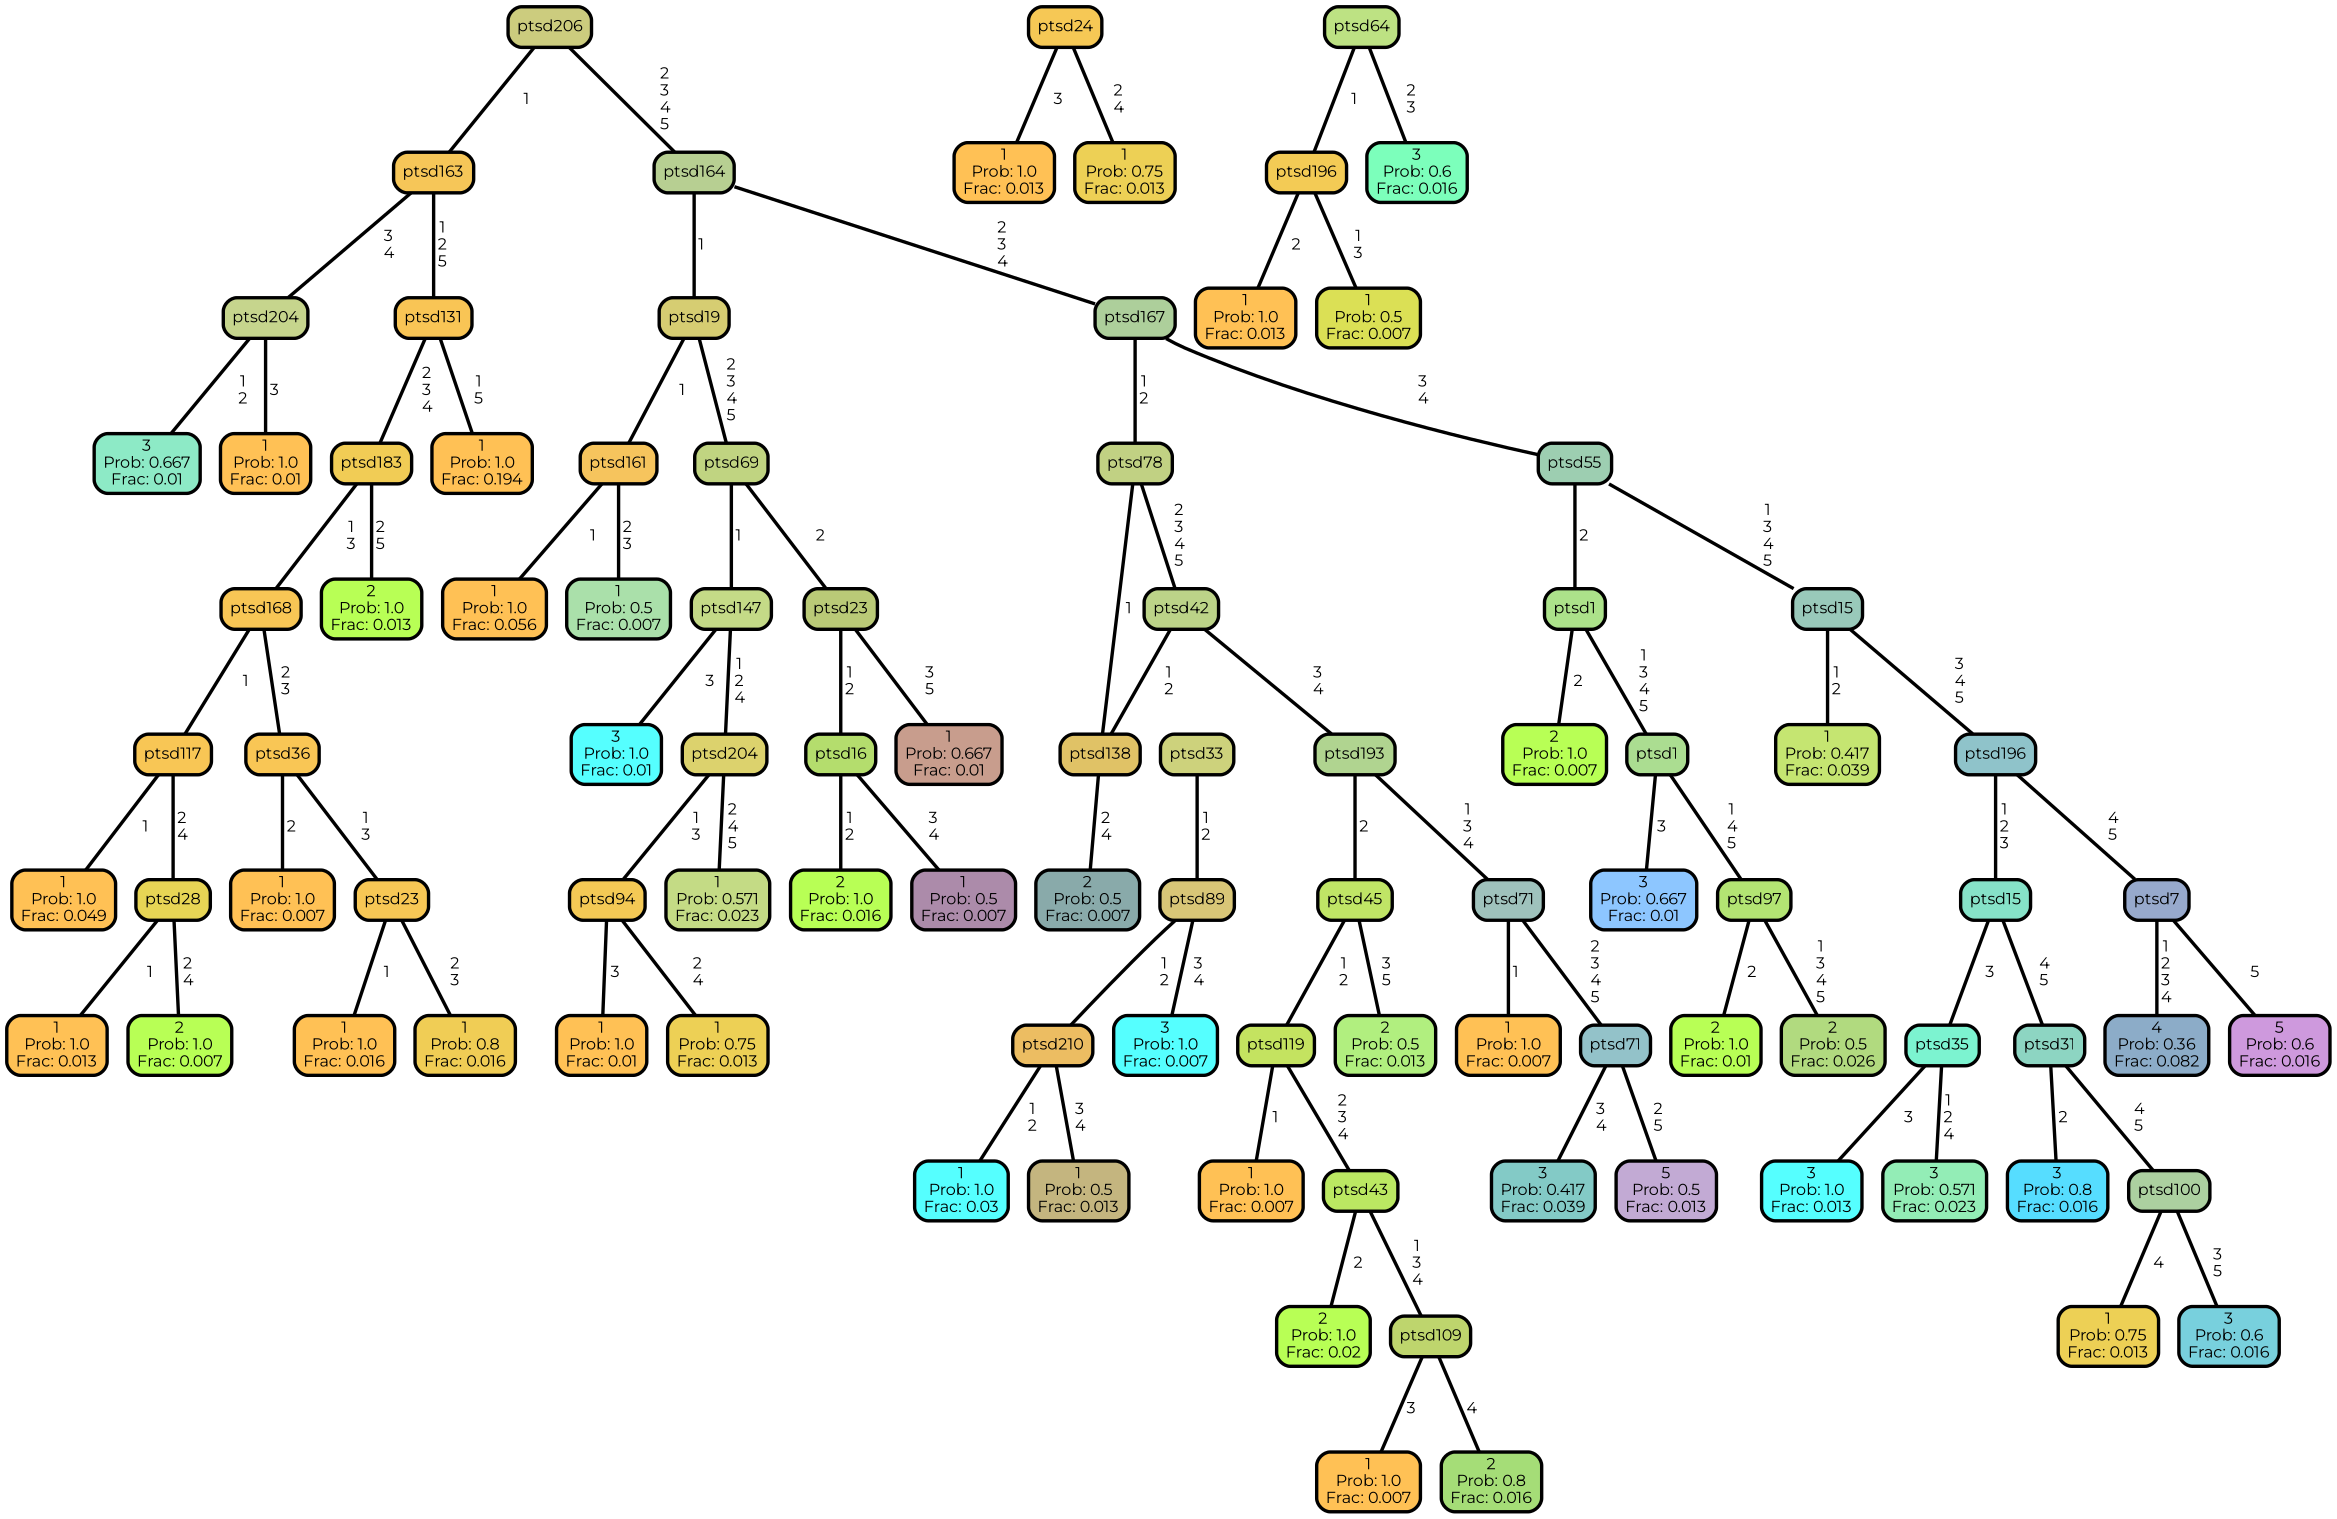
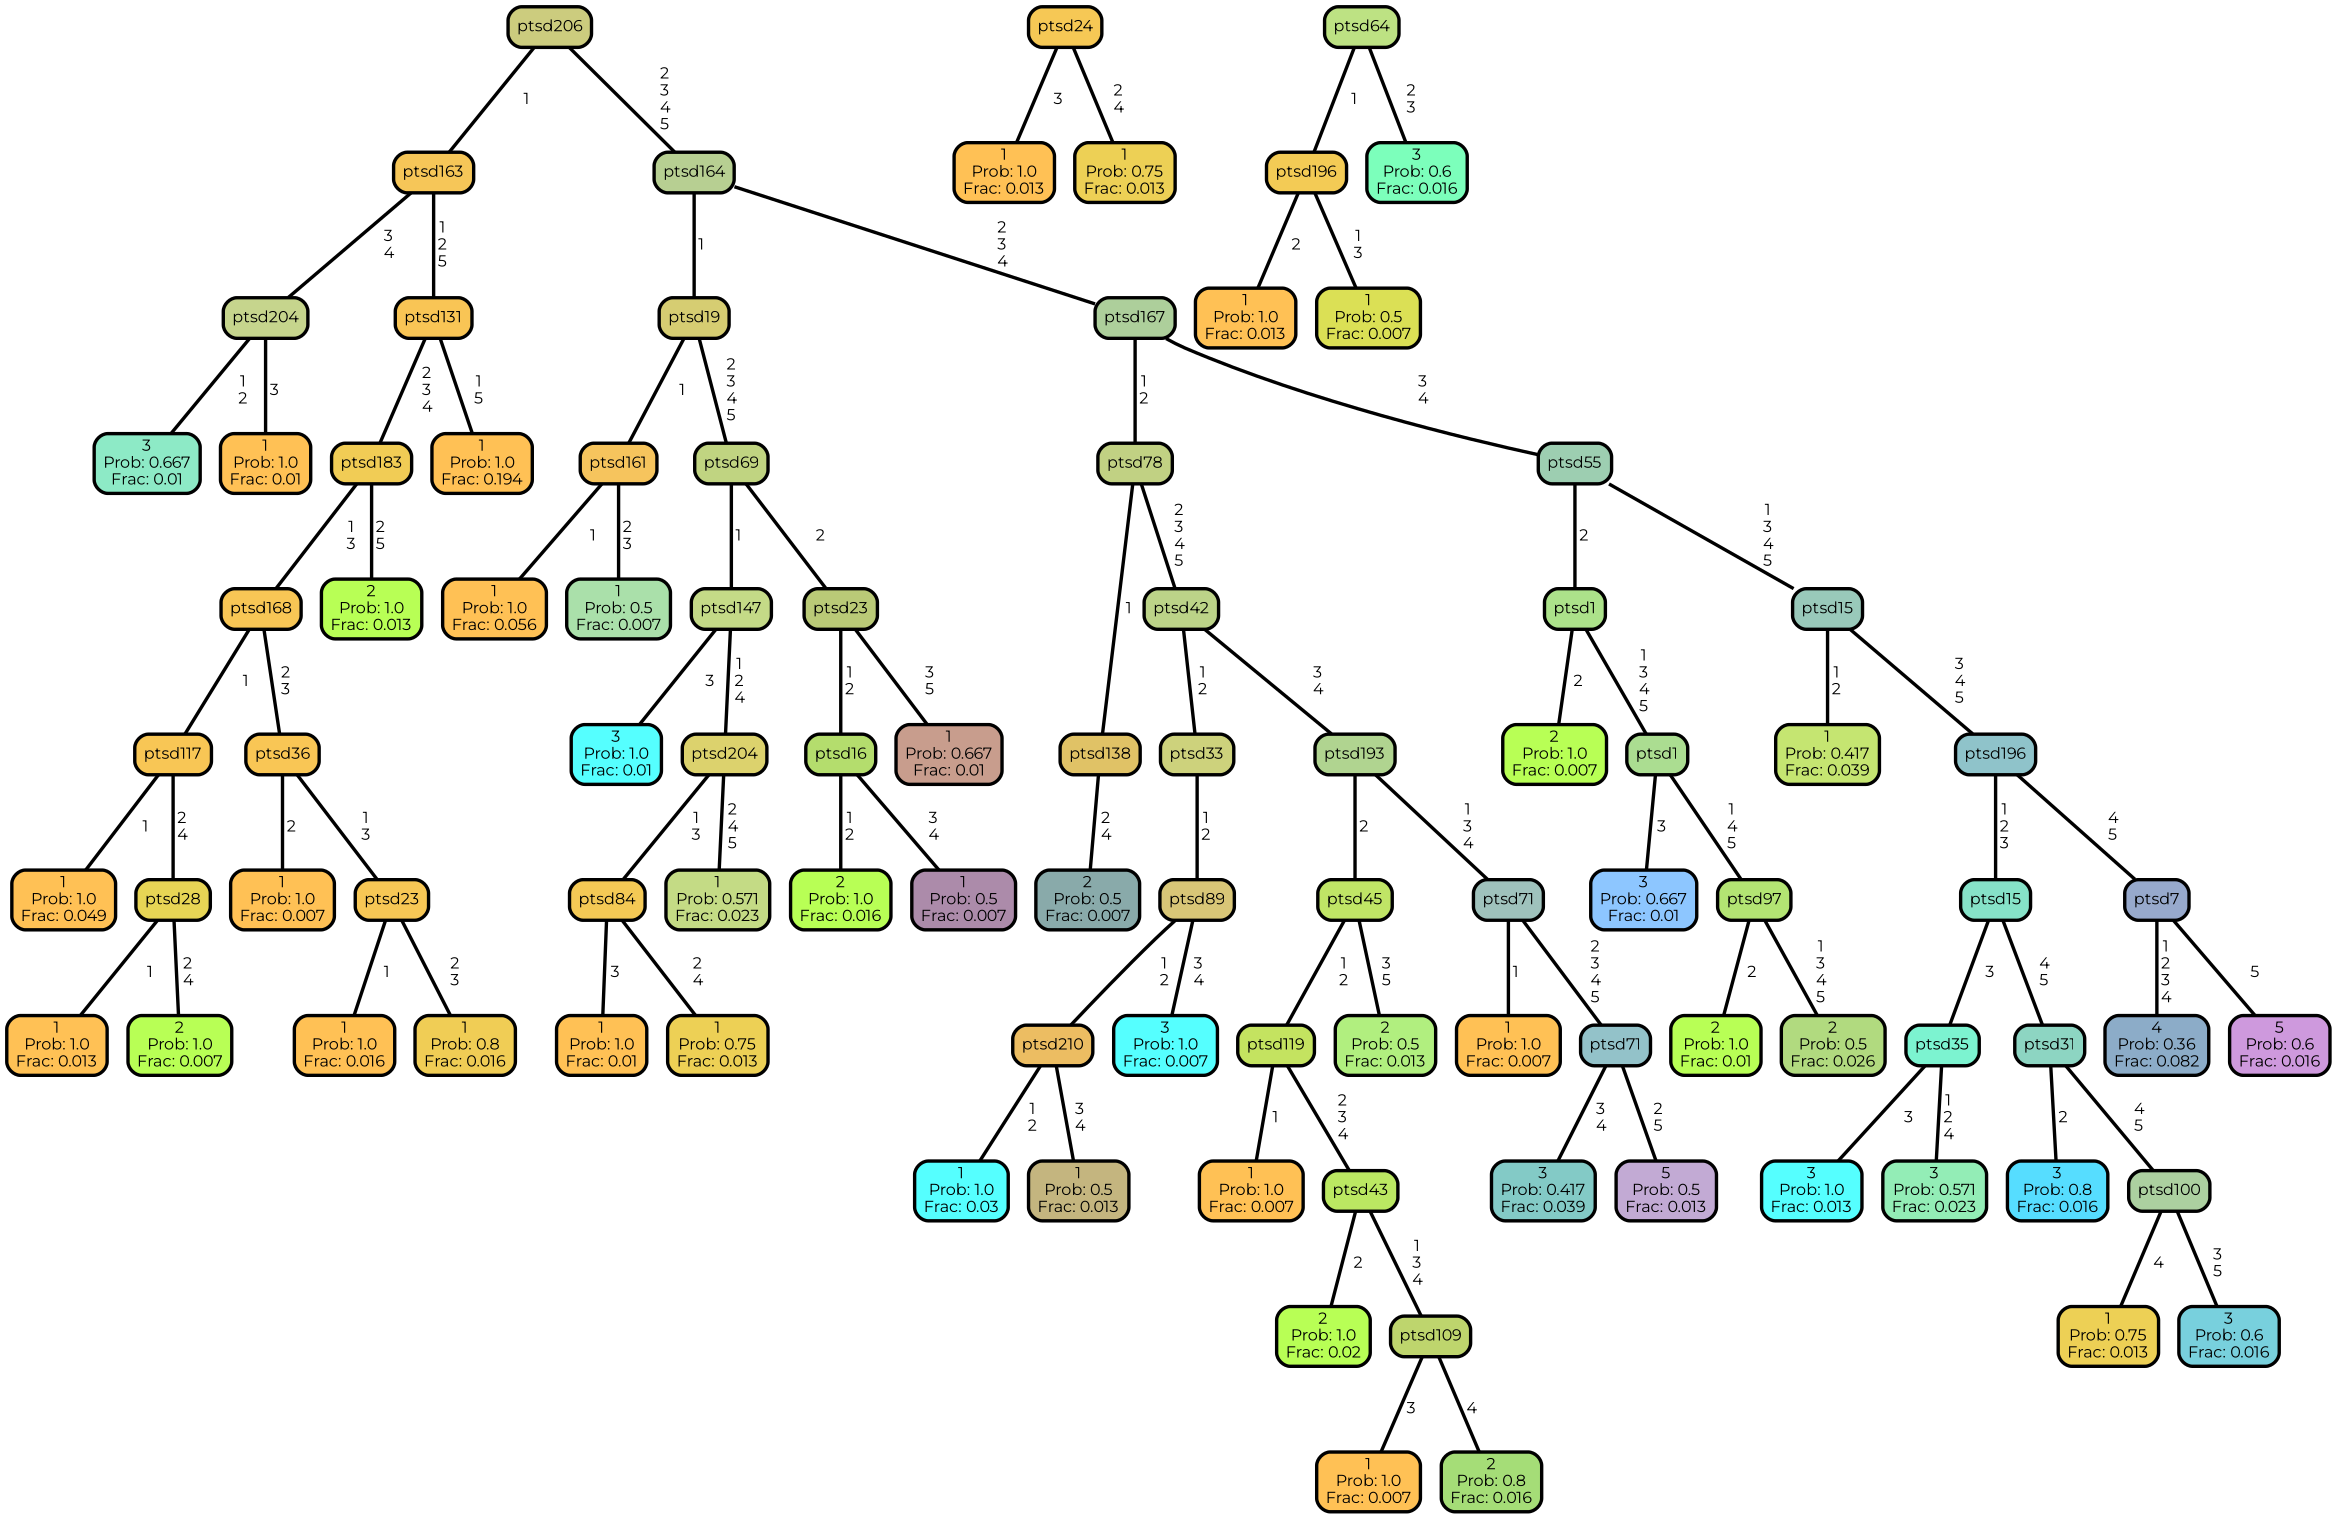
edge "ptsd42" -- "ptsd138": now "ptsd42" -- "ptsd33"
node "ptsd94": label "ptsd94" -> "ptsd84"
